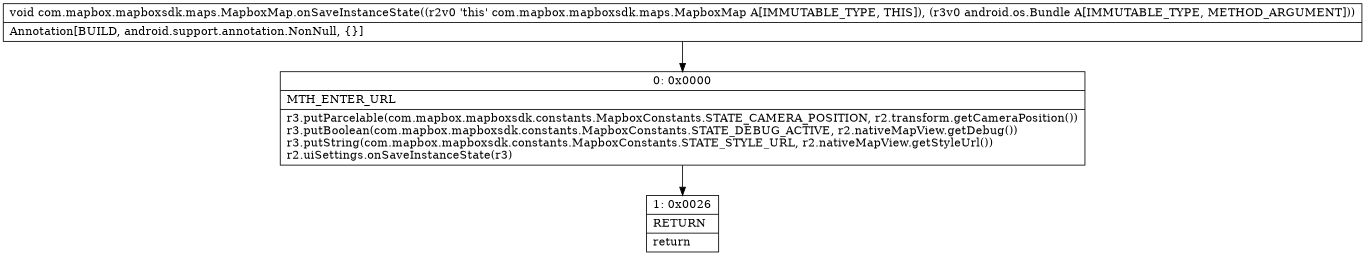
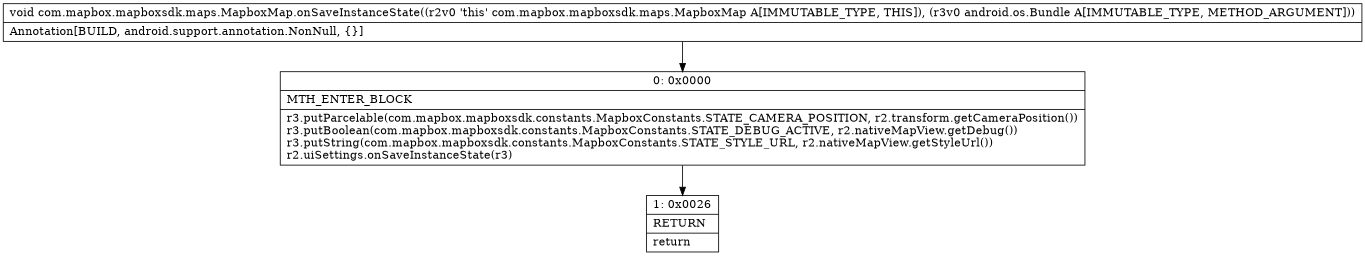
node "0: 0x0000": text "MTH_ENTER_URL" -> "MTH_ENTER_BLOCK"
